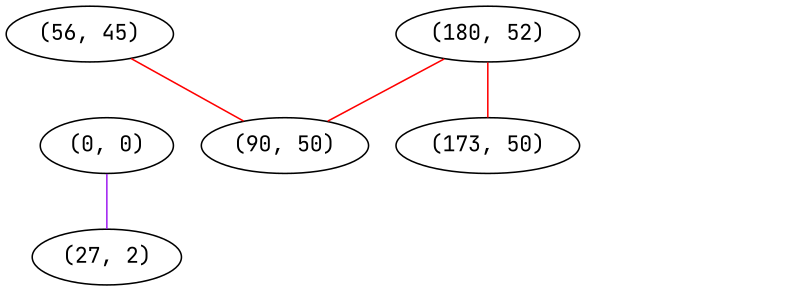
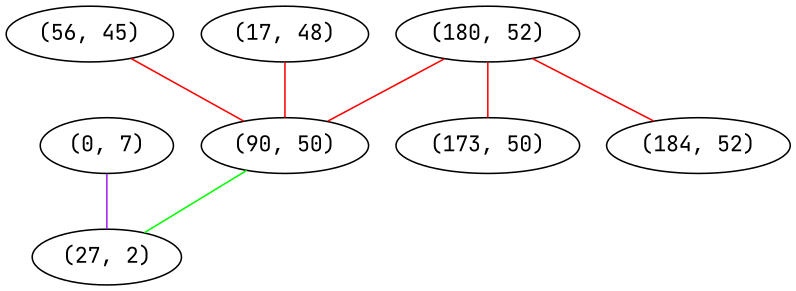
node "(17, 48)": added
node "(0, 0)": label "(0, 0)" -> "(0, 7)"
node "(184, 52)": added
edge "(90, 50)" -- "(27, 2)": added
